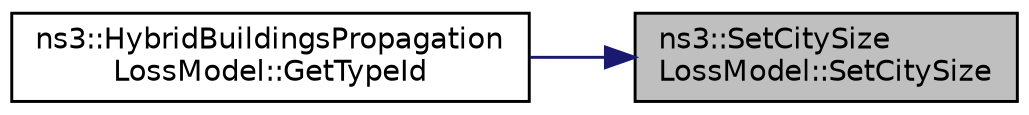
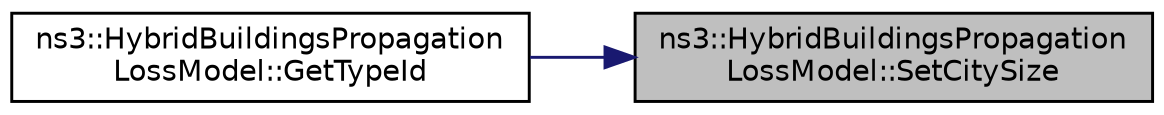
node "ns3::SetCitySize LossModel::SetCitySize": label "ns3::SetCitySize LossModel::SetCitySize" -> "ns3::HybridBuildingsPropagation LossModel::SetCitySize"
